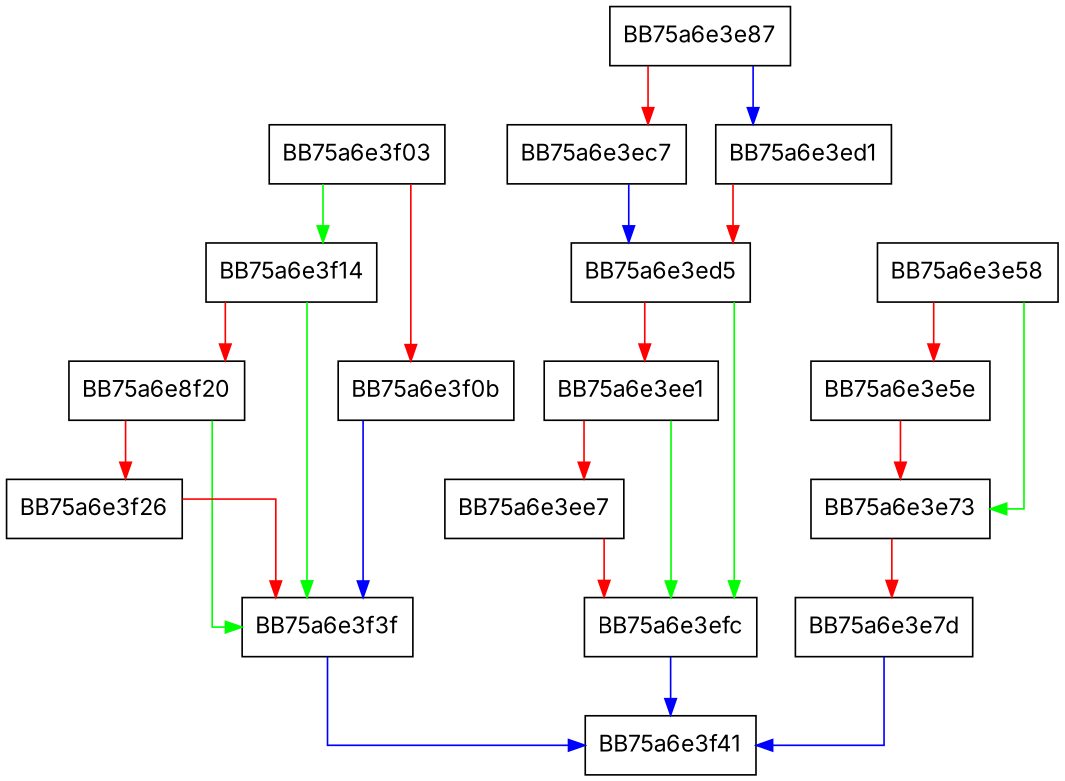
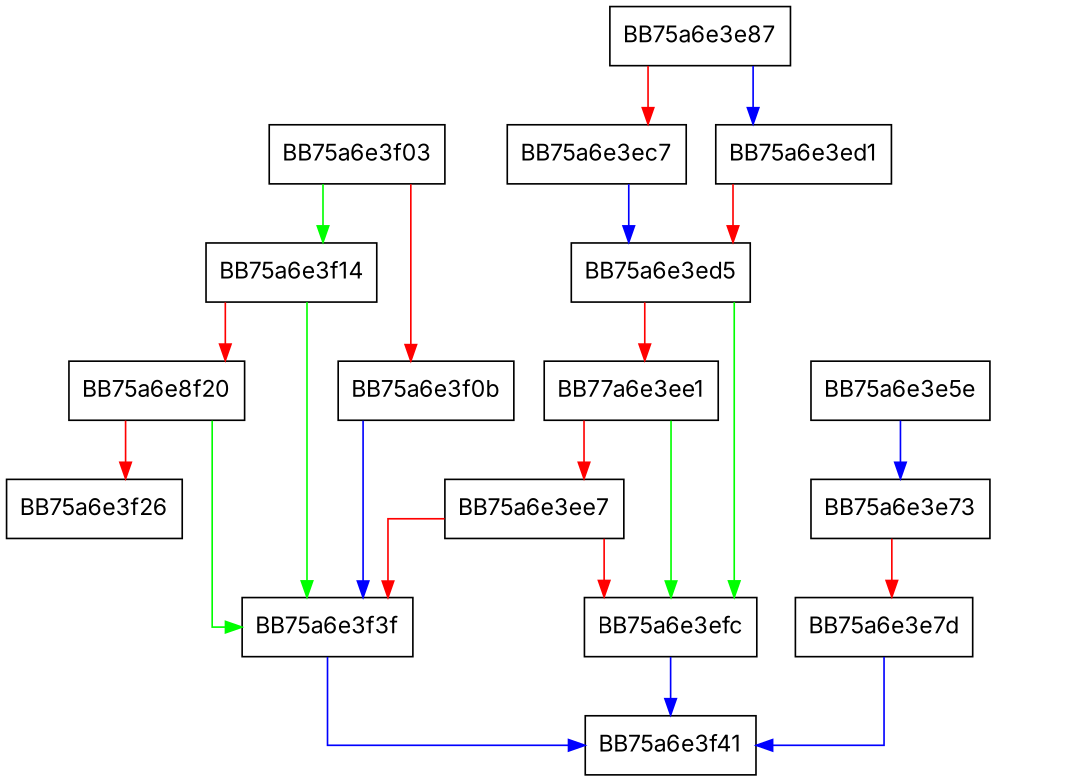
node "BB75a6e3e58": removed
node "BB75a6e3ee1": label "BB75a6e3ee1" -> "BB77a6e3ee1"
edge "BB75a6e3e5e" -> "BB75a6e3e73": color red -> blue
edge "BB75a6e3f26" -> "BB75a6e3f3f": now "BB75a6e3ee7" -> "BB75a6e3f3f"
